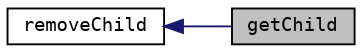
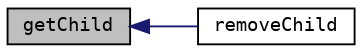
edge "getChild" -> "removeChild": reversed
